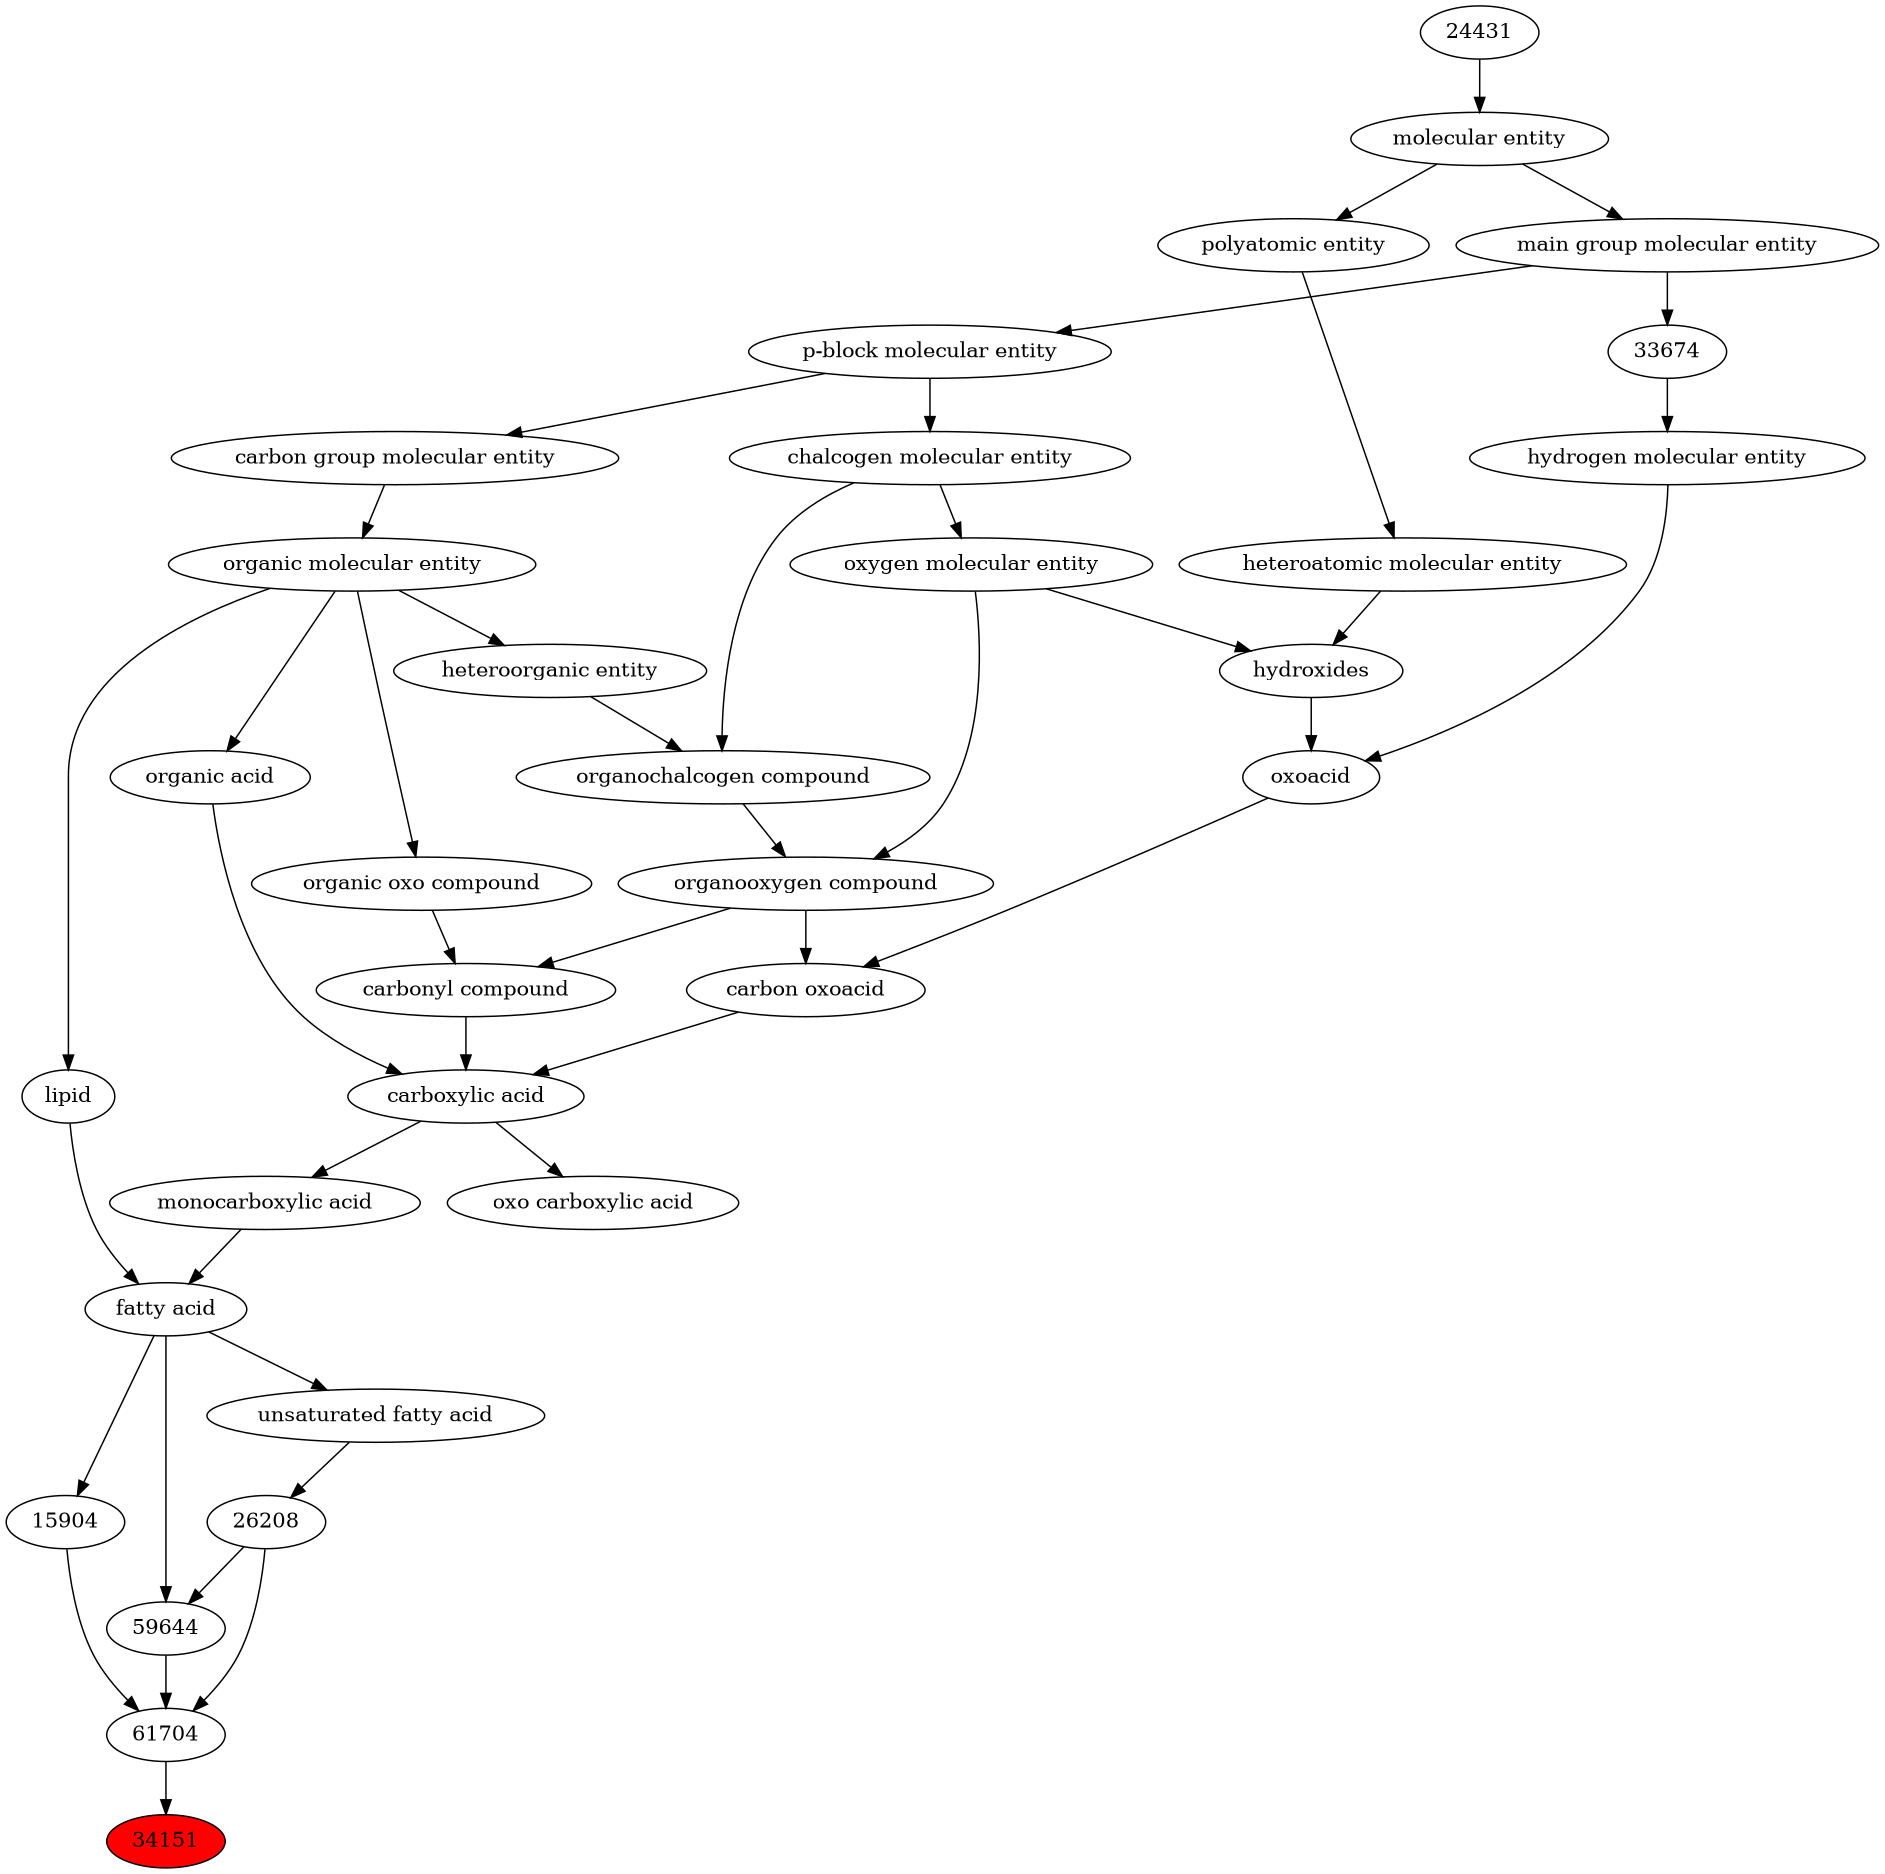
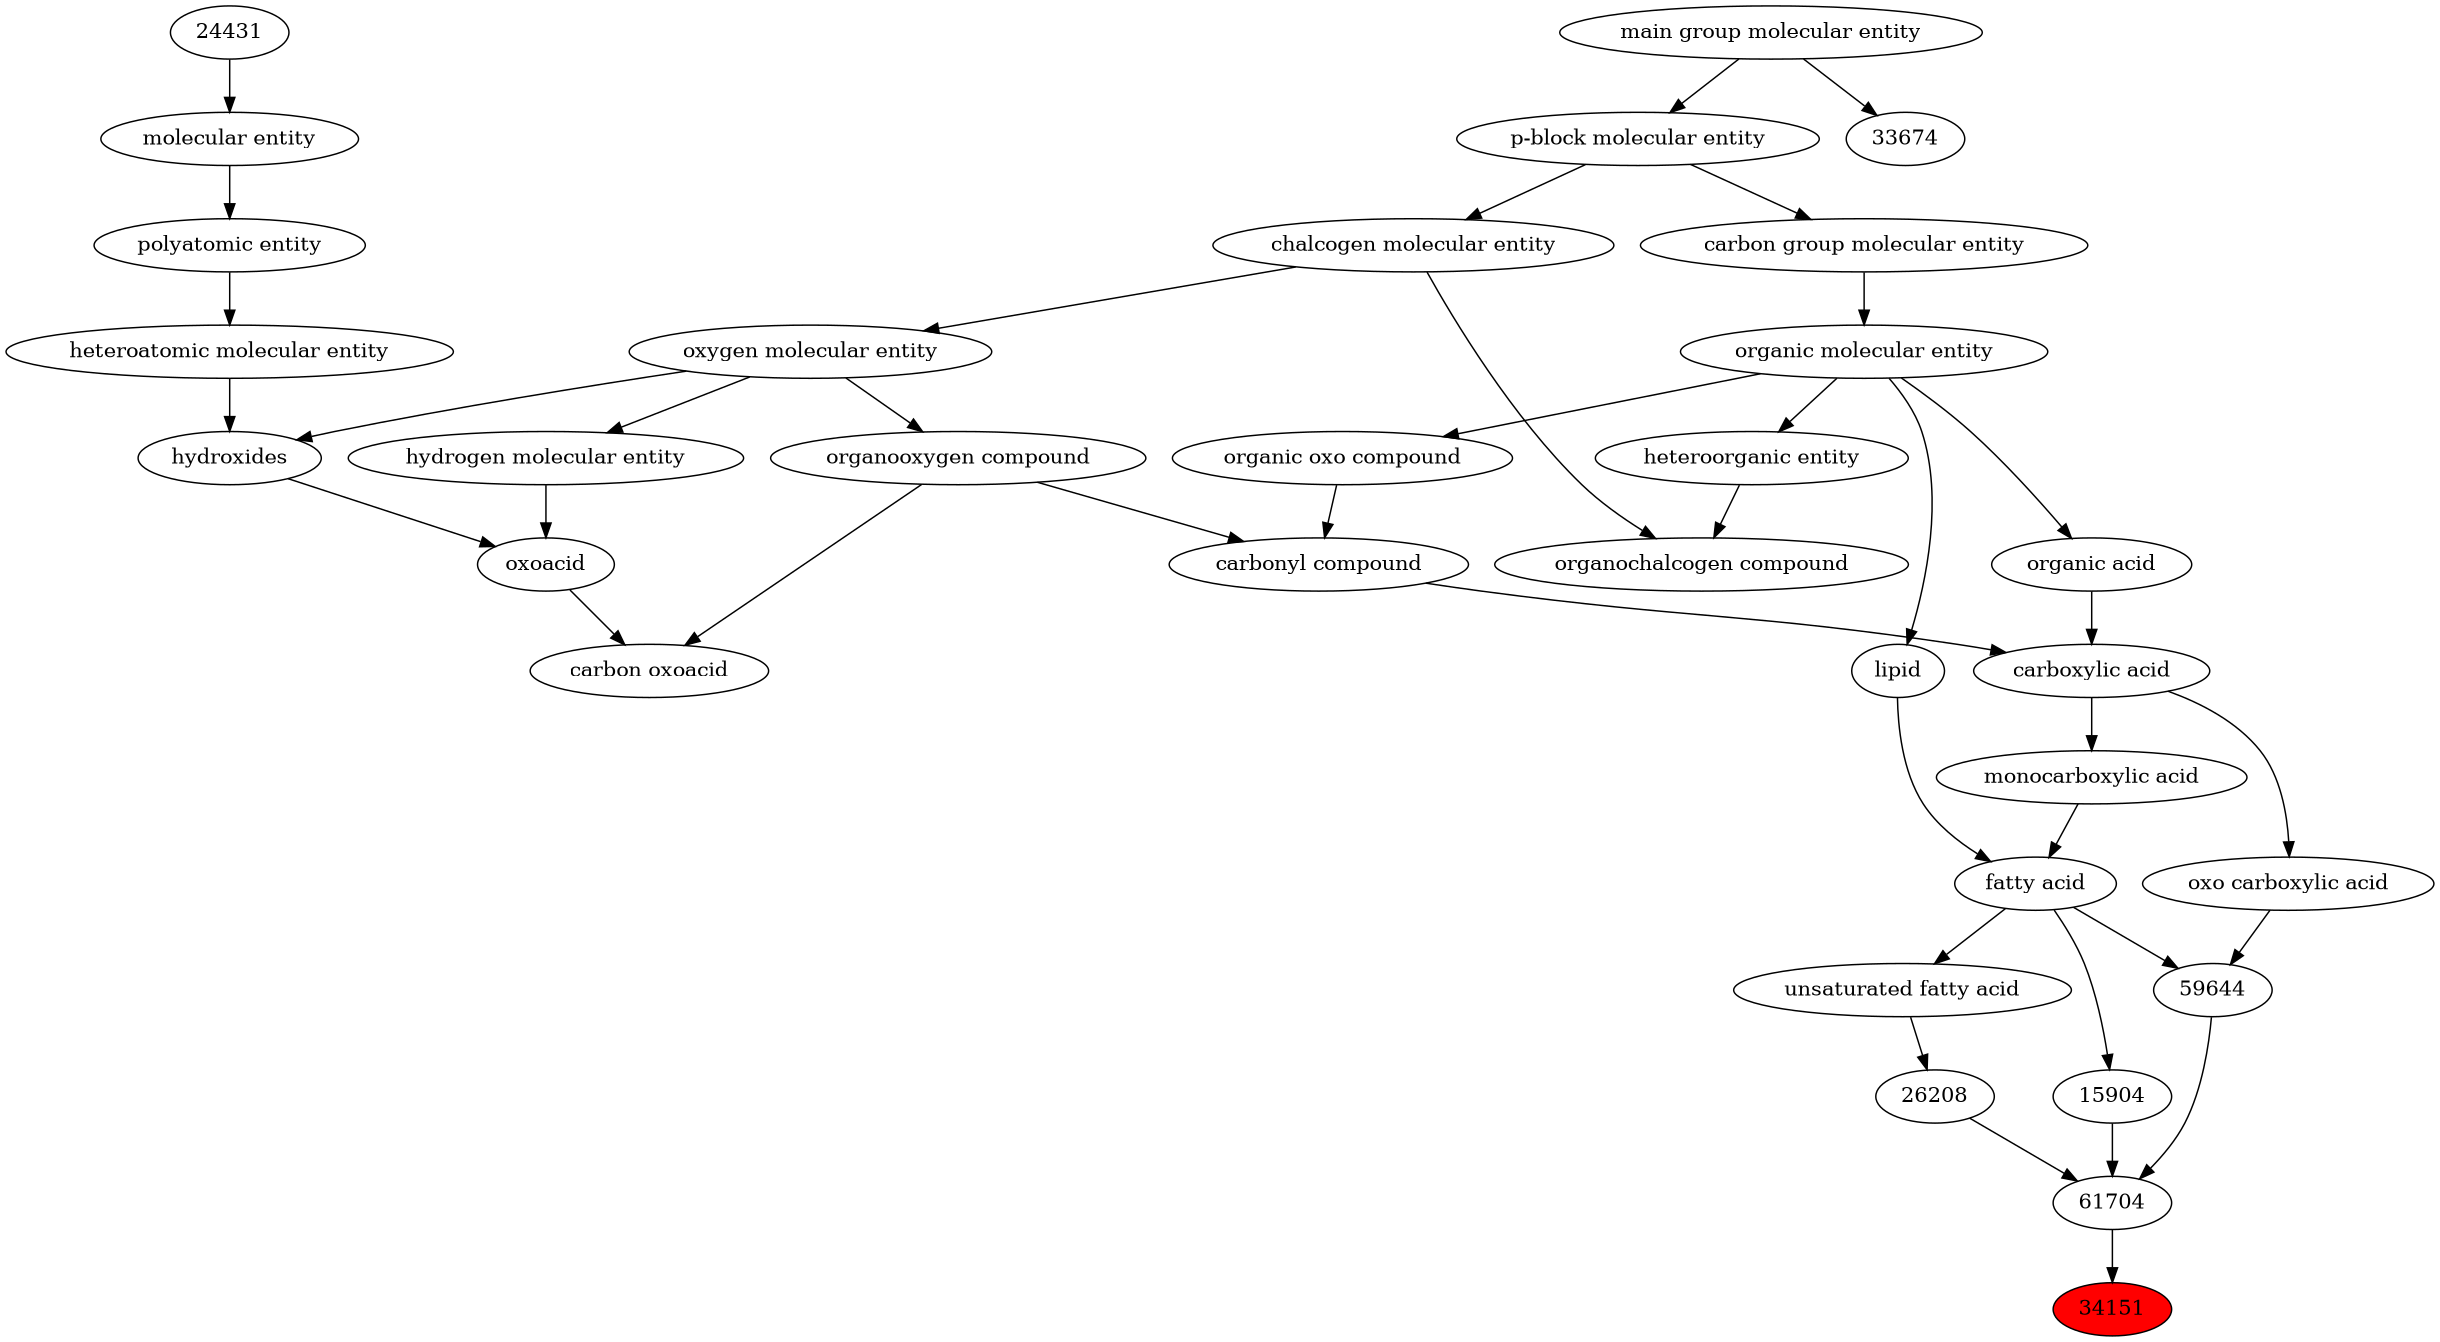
edge "molecular entity" -> "main group molecular entity": removed
edge "33674" -> "hydrogen molecular entity": now "oxygen molecular entity" -> "hydrogen molecular entity"
edge "organochalcogen compound" -> "organooxygen compound": removed
edge "carbon oxoacid" -> "carboxylic acid": removed
edge "26208" -> "59644": now "oxo carboxylic acid" -> "59644"
